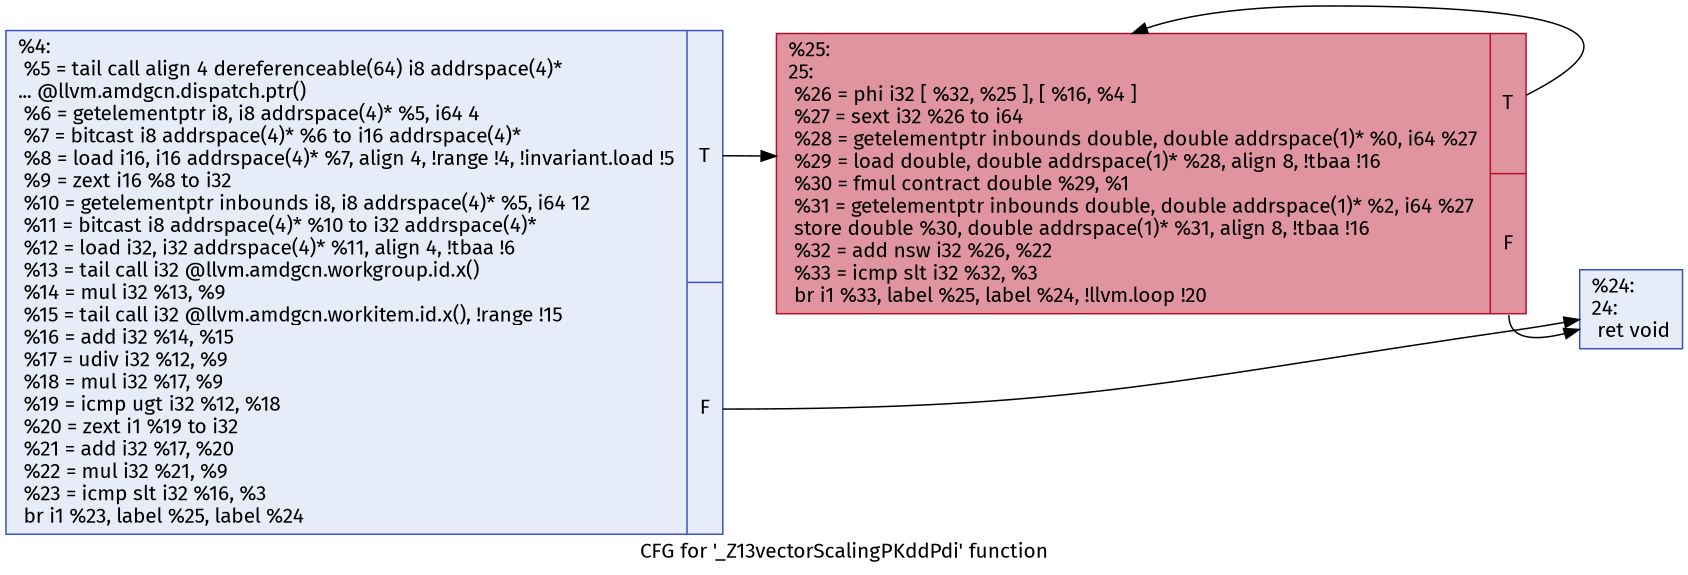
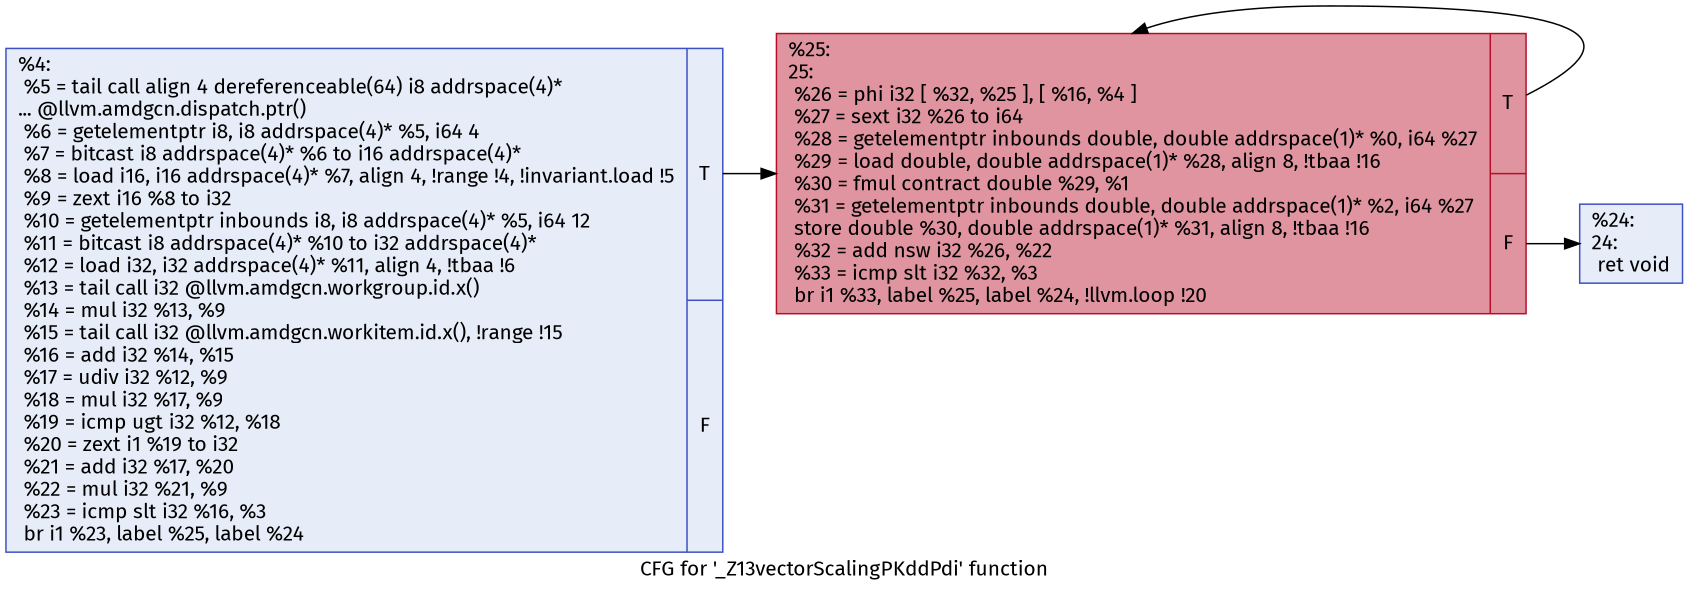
edge "%4:" -> "%24:": removed
